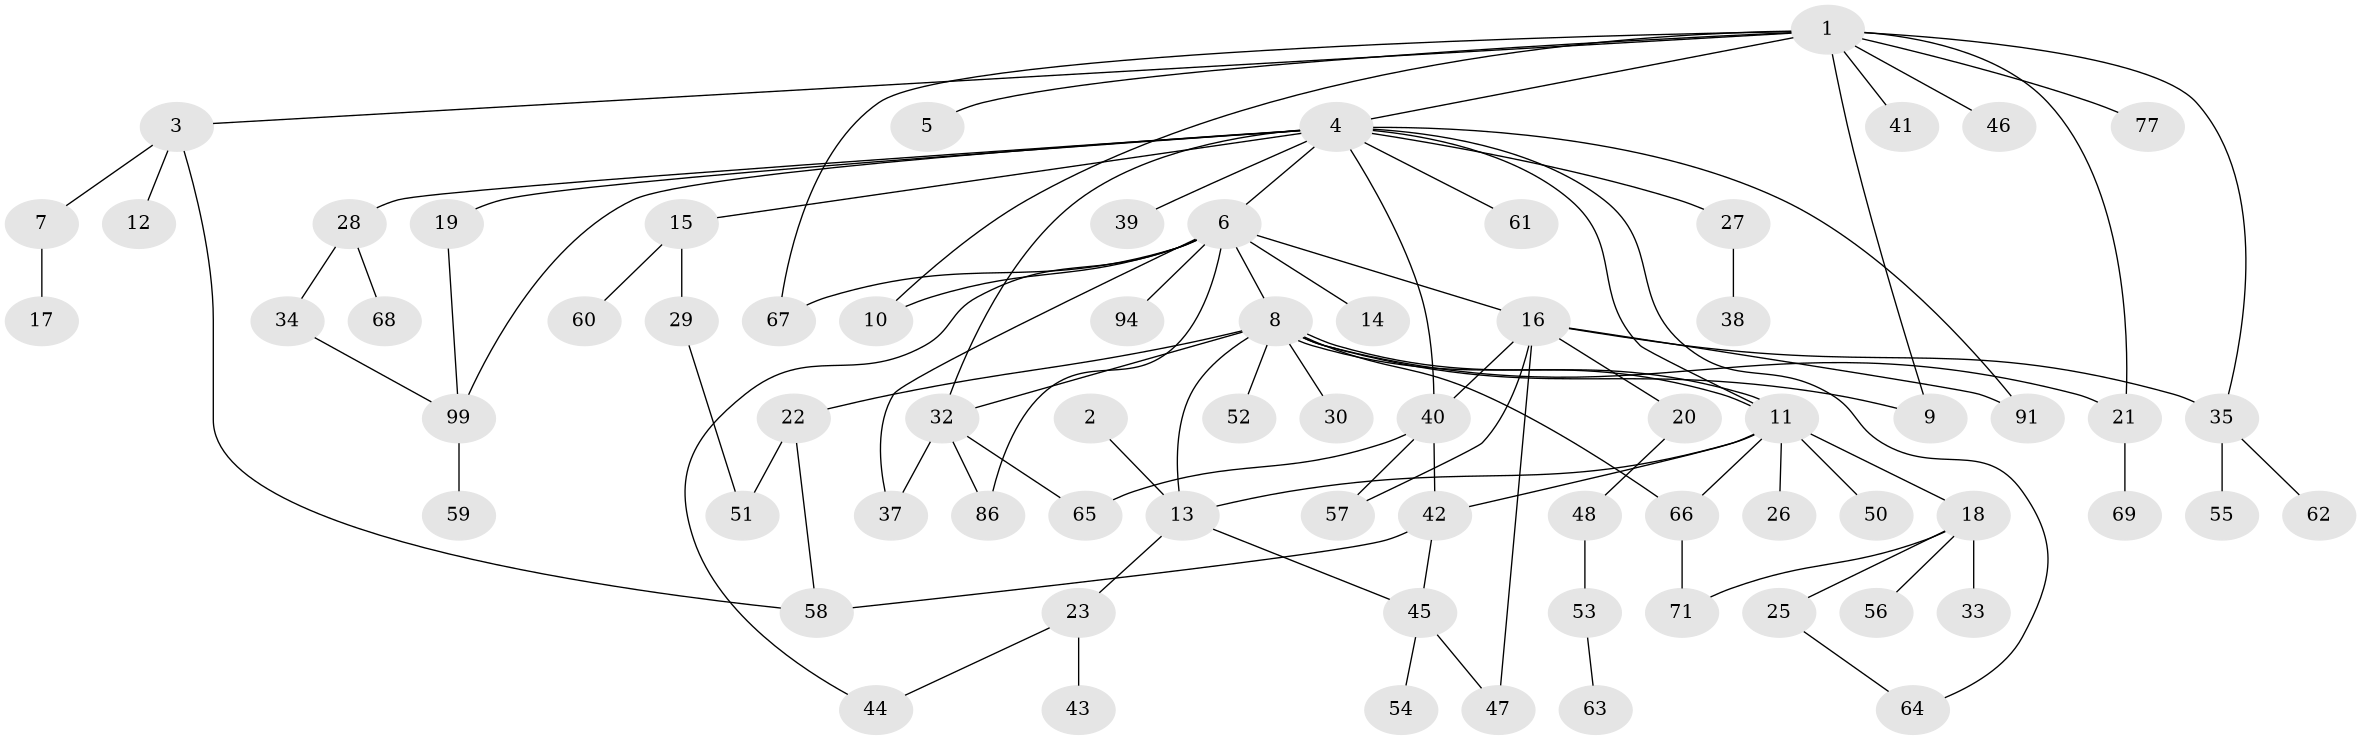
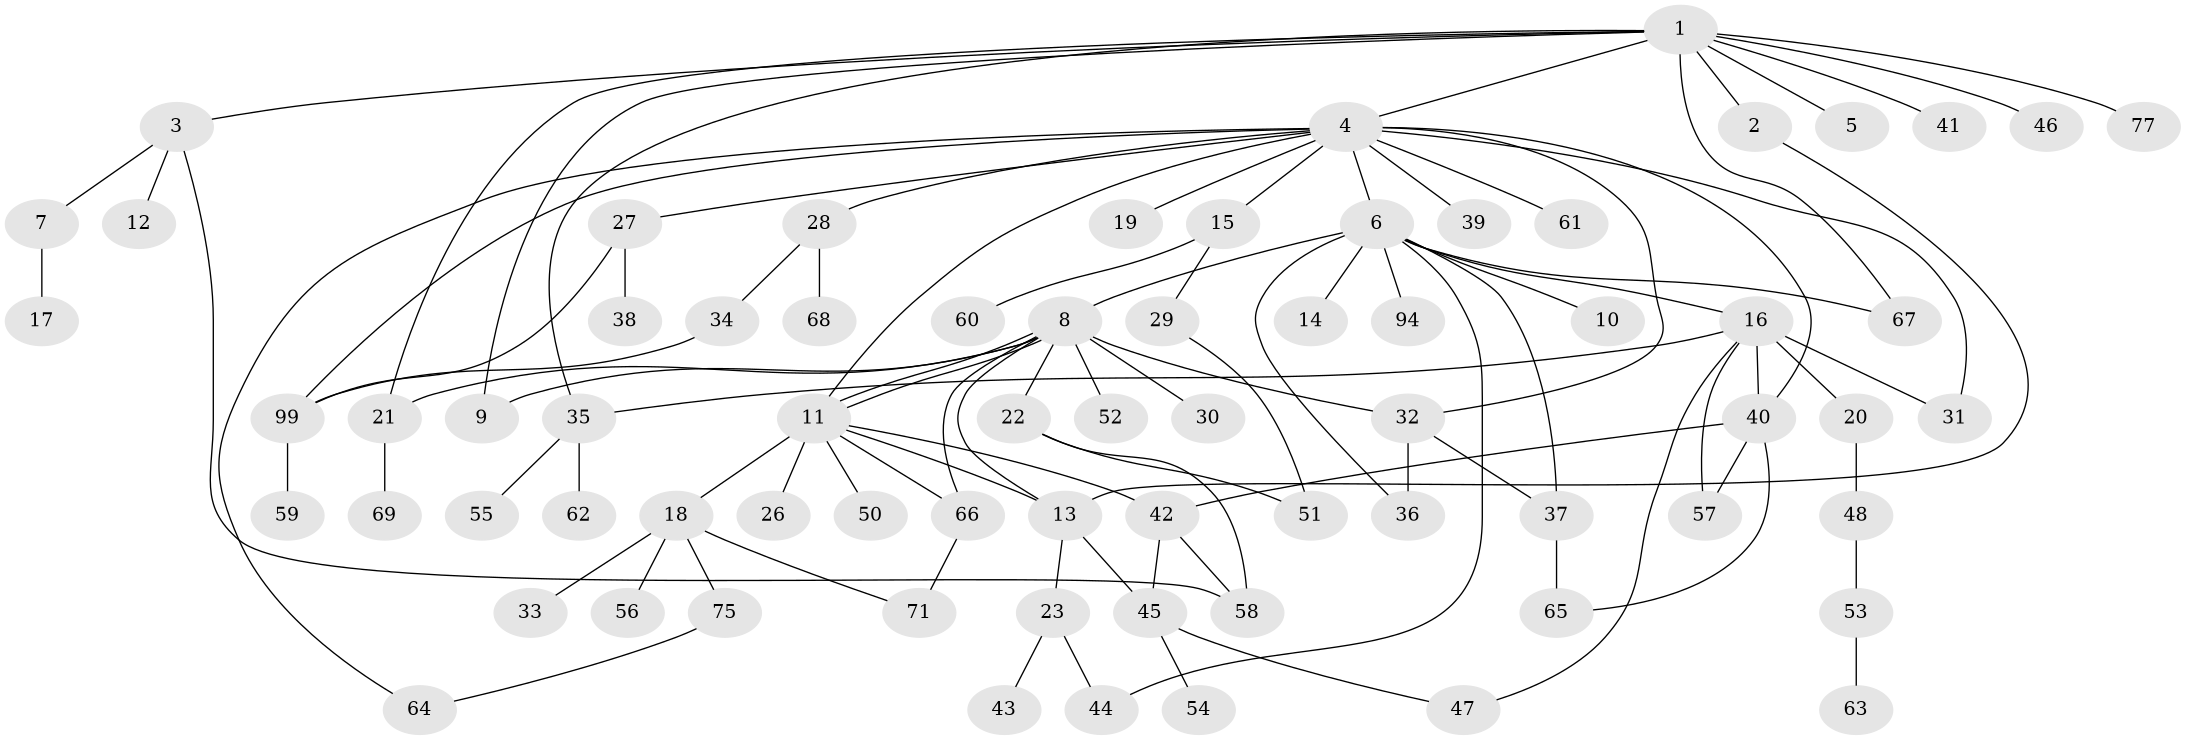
edge "1" -- "10": now "1" -- "2"
edge "19" -- "99": now "27" -- "99"
node "91": label "91" -> "31"
edge "32" -- "65": now "37" -- "65"
node "86": label "86" -> "36"
node "25": label "25" -> "75"
